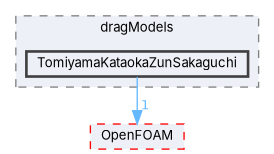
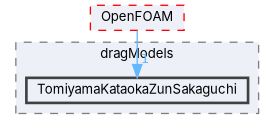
edge "TomiyamaKataokaZunSakaguchi" -> "OpenFOAM": reversed
